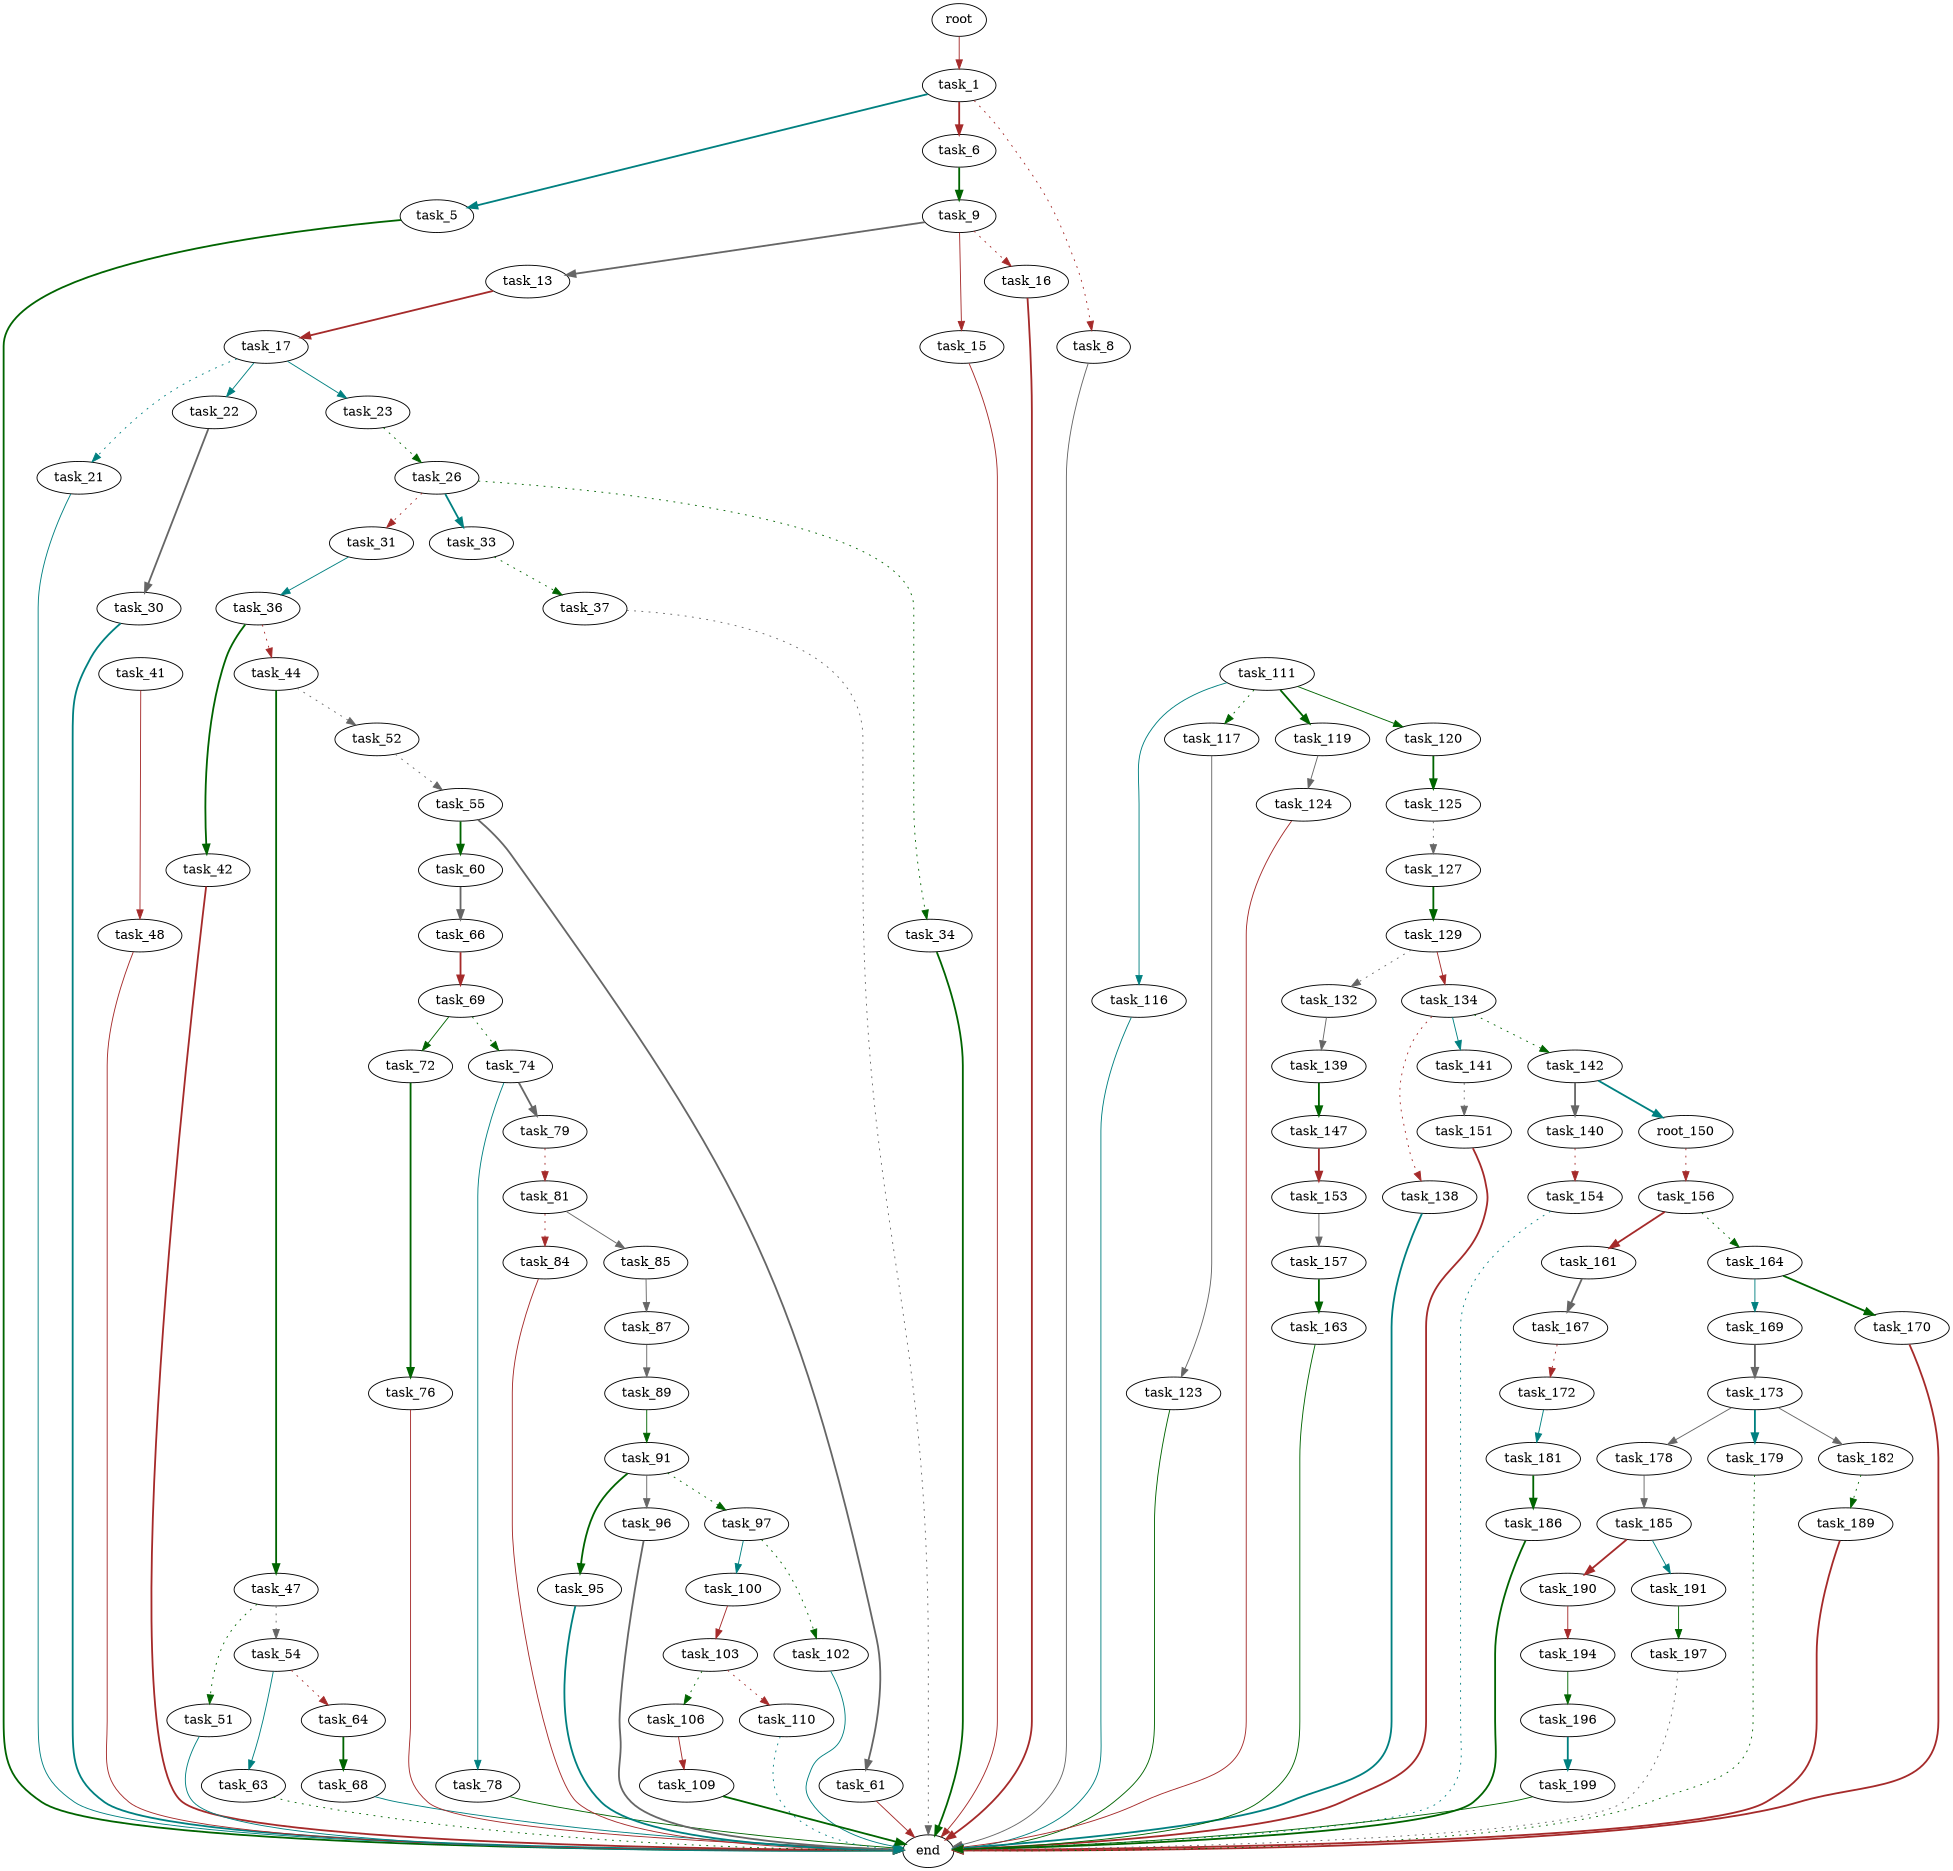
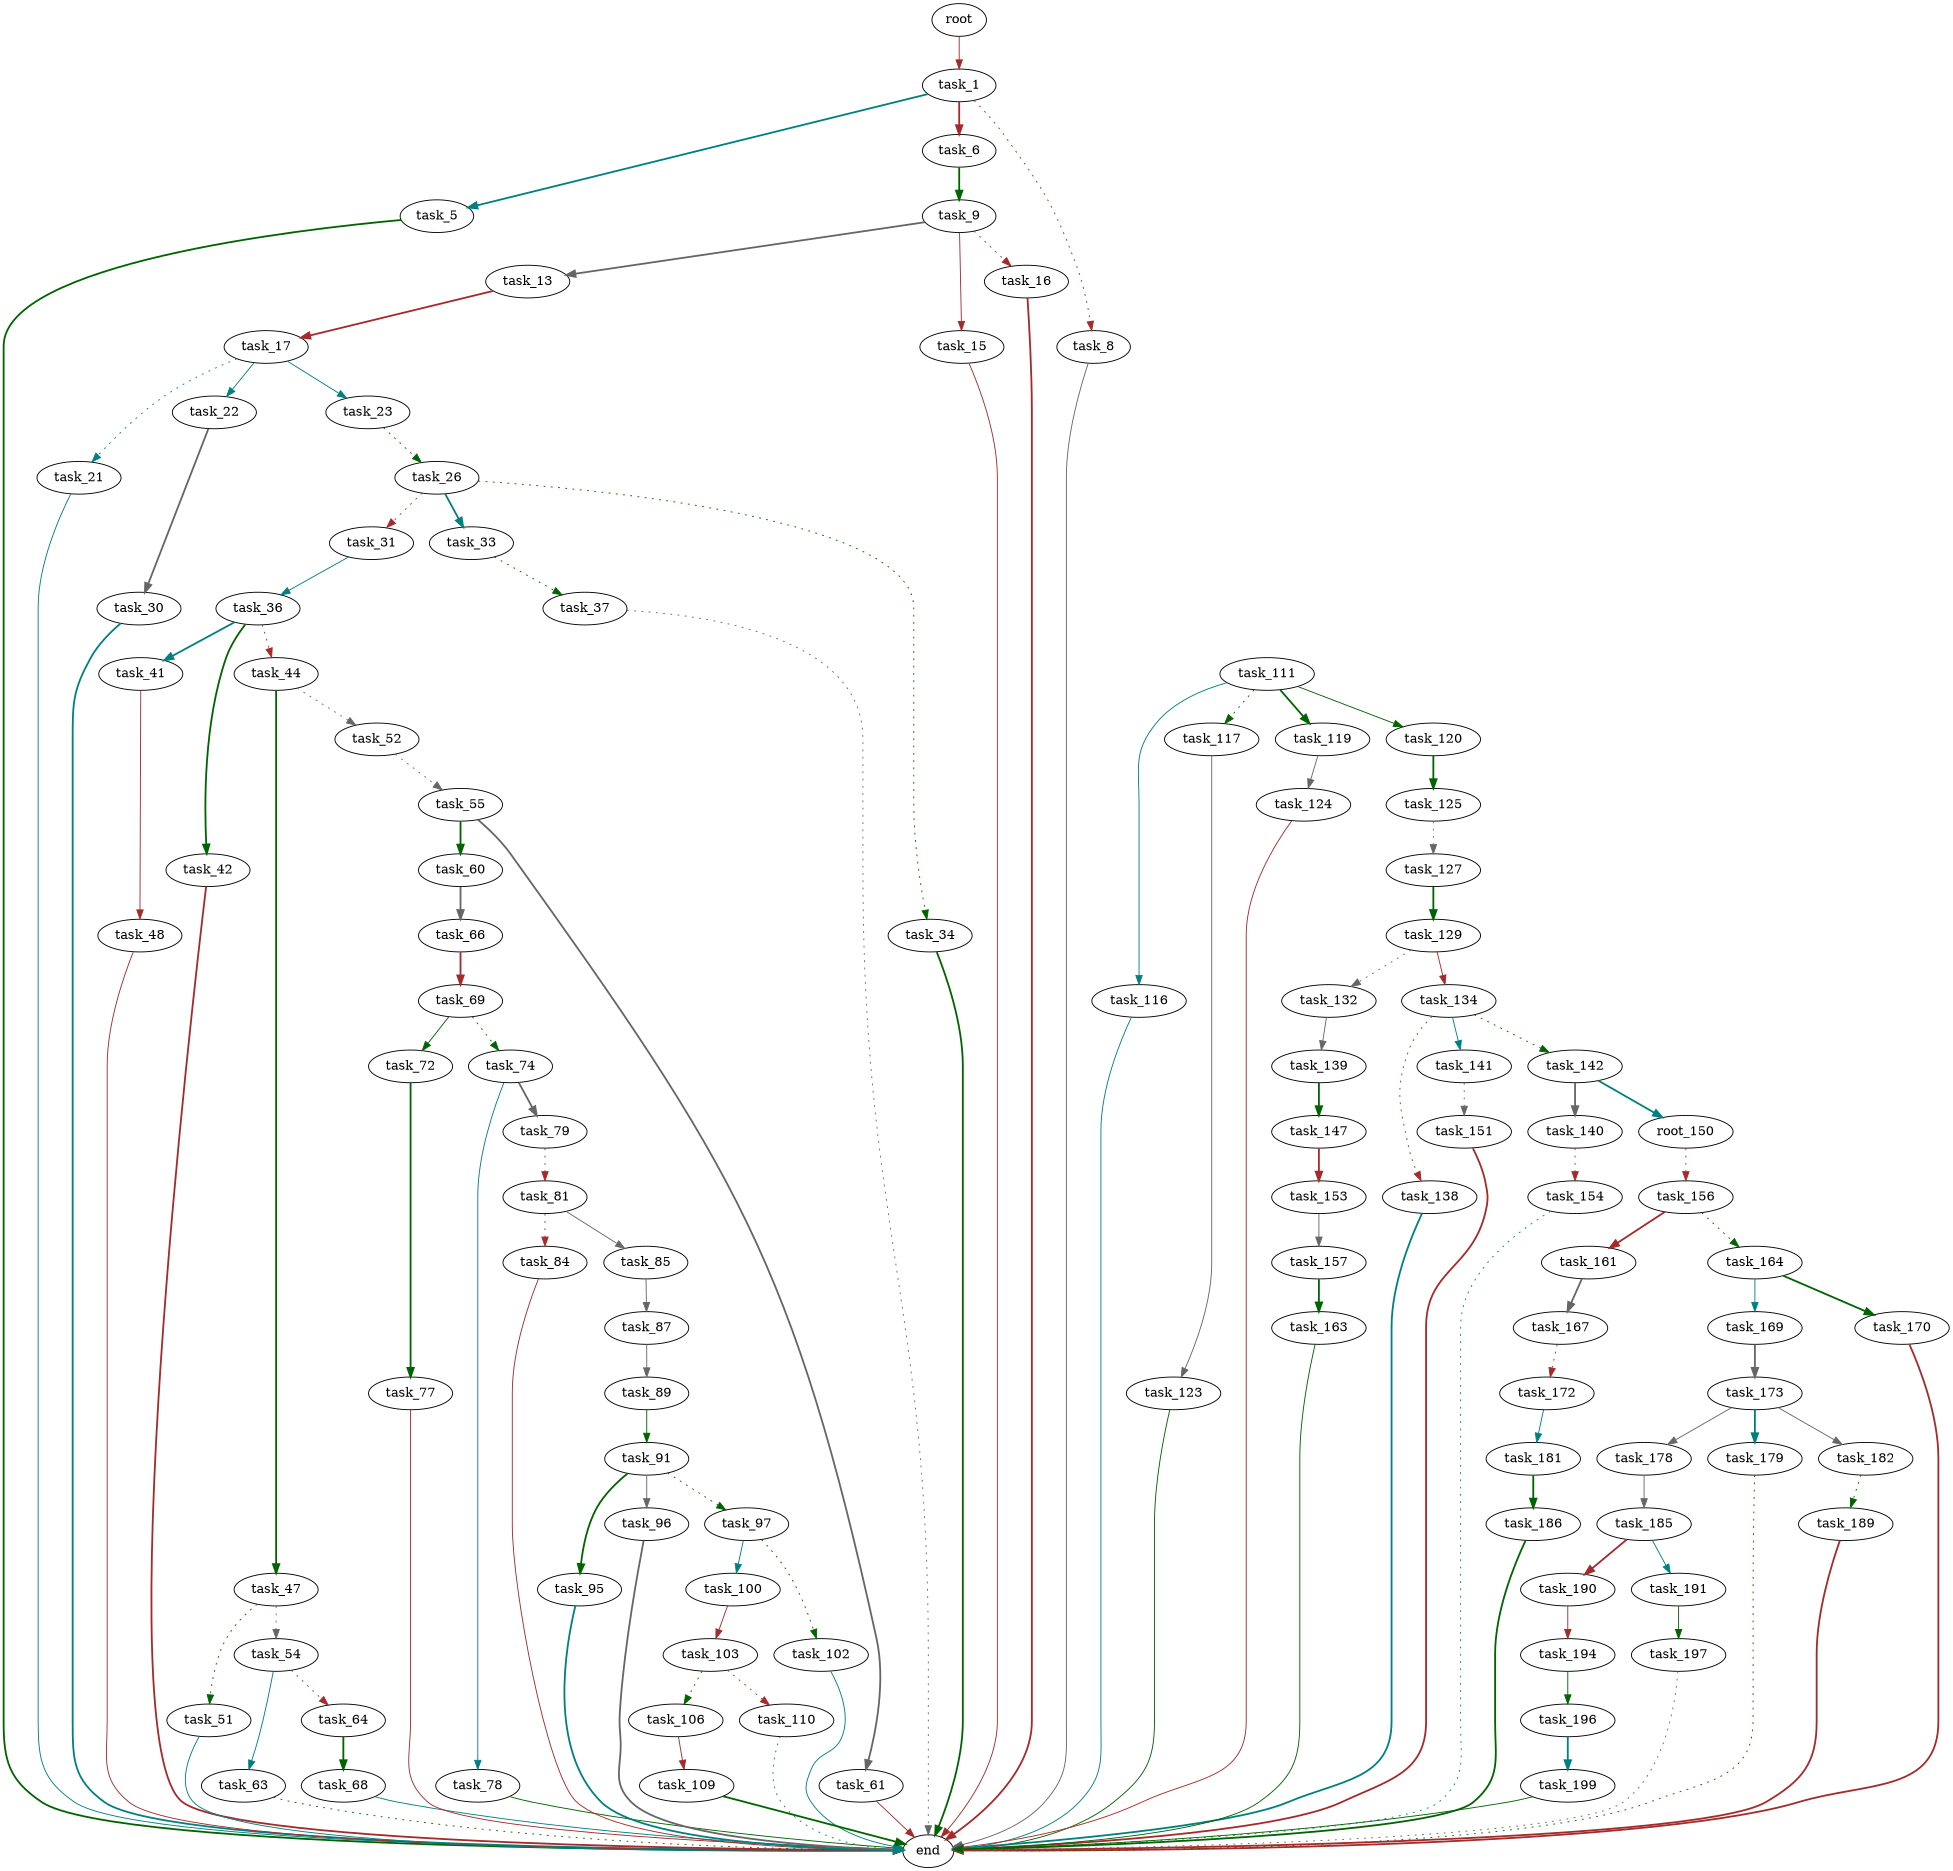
edge "task_36" -> "task_41": added
node "task_76": label "task_76" -> "task_77"
